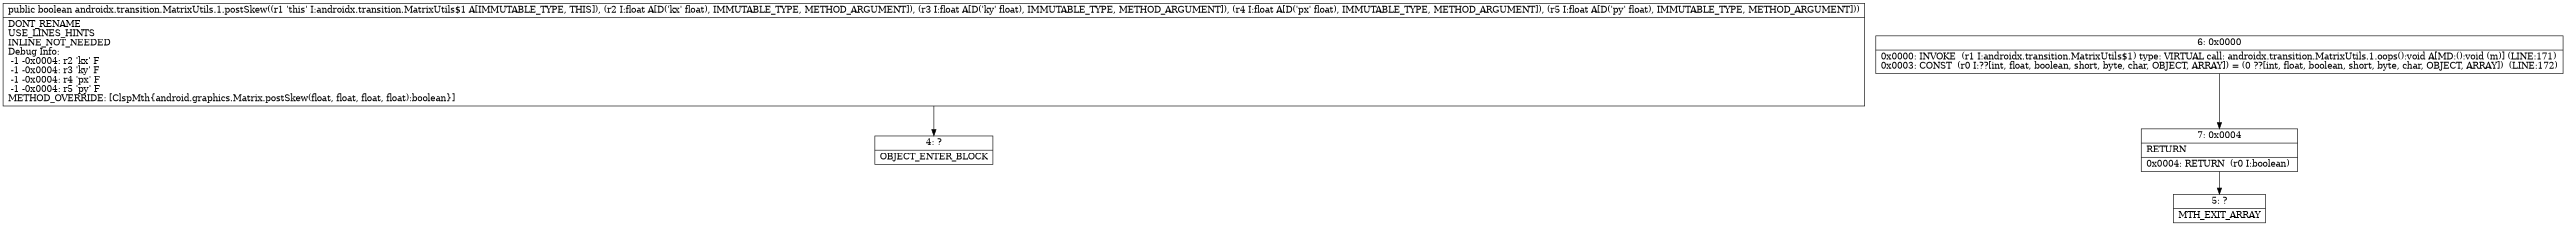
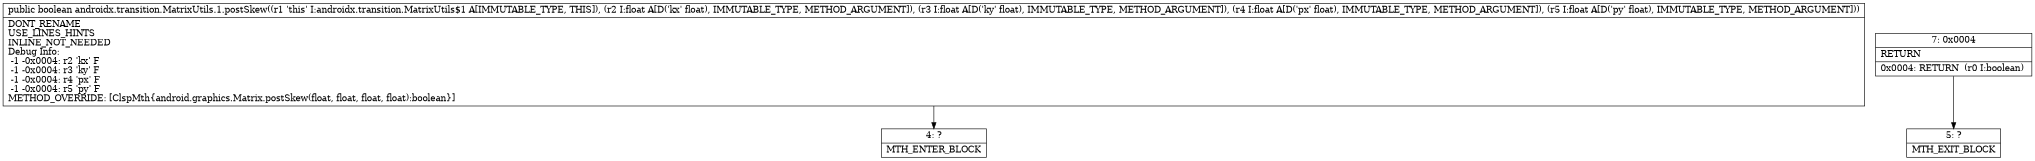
node "6: 0x0000": removed
node "4: ?": text "OBJECT_ENTER_BLOCK" -> "MTH_ENTER_BLOCK"
node "5: ?": text "MTH_EXIT_ARRAY" -> "MTH_EXIT_BLOCK"
